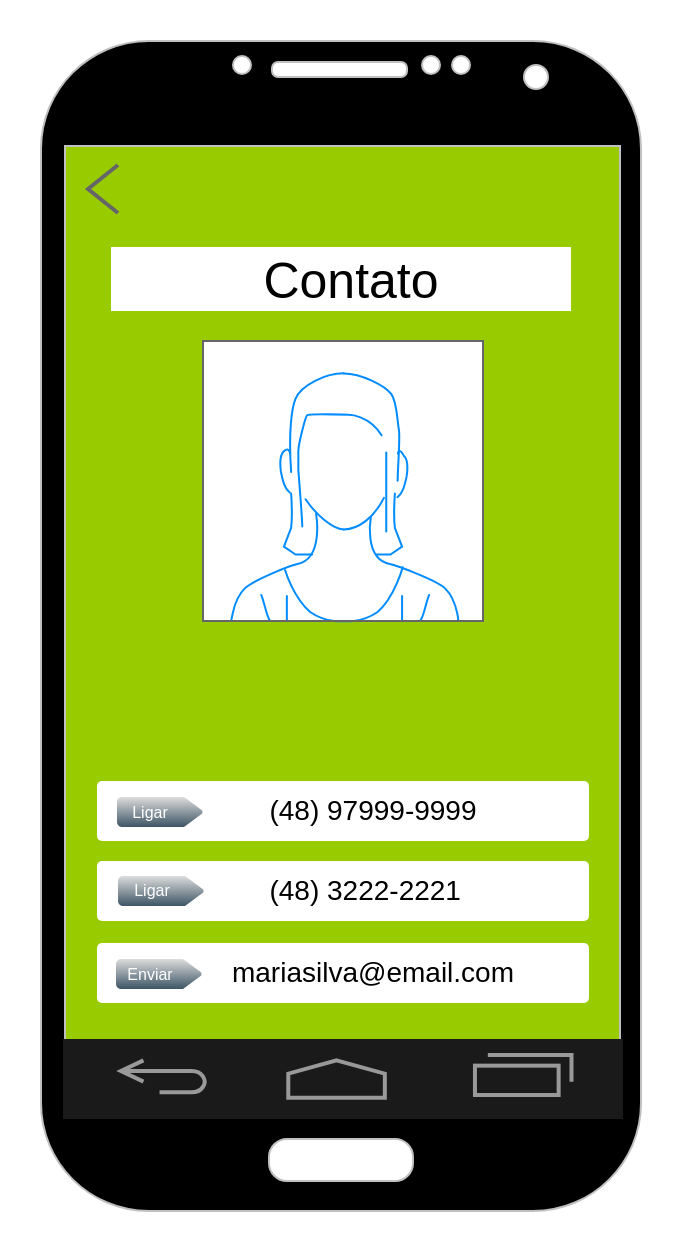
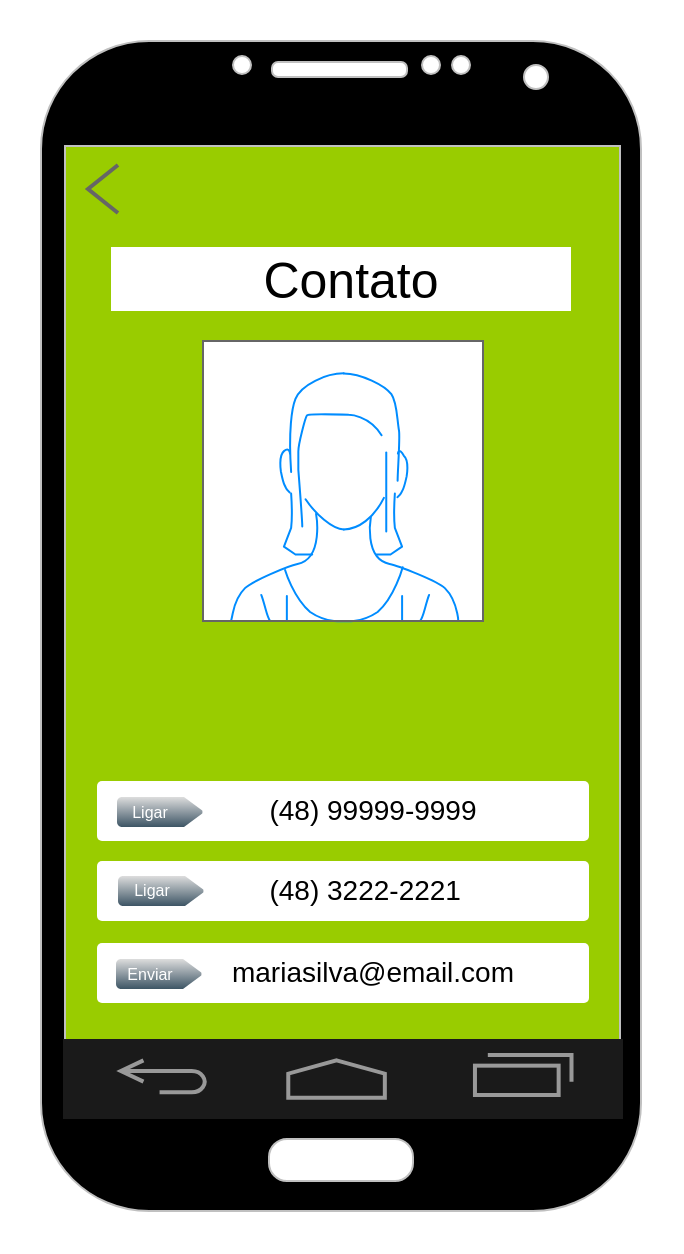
node "(48) 97999-9999": label "(48) 97999-9999" -> "(48) 99999-9999"
